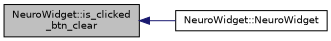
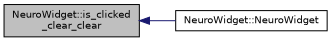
node "NeuroWidget::is_clicked _btn_clear": label "NeuroWidget::is_clicked _btn_clear" -> "NeuroWidget::is_clicked _clear_clear"
